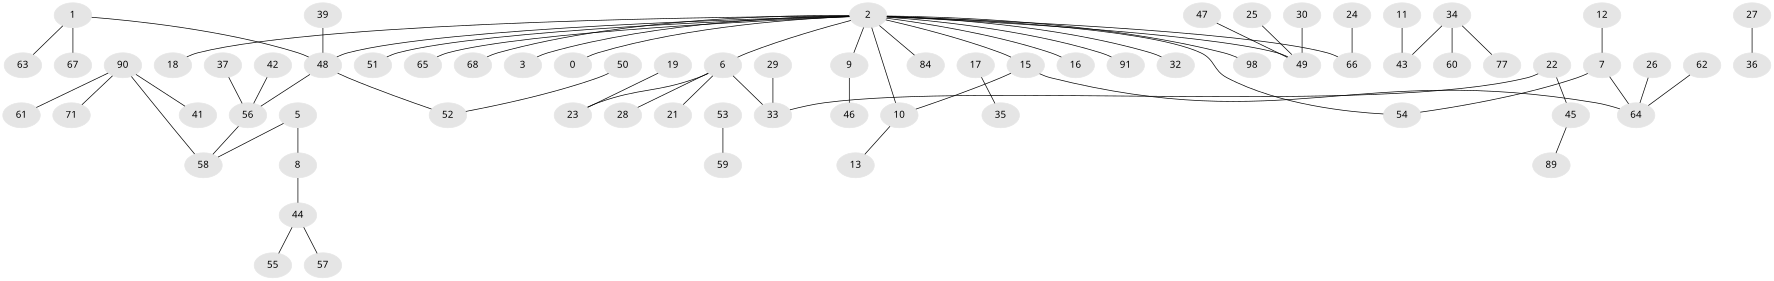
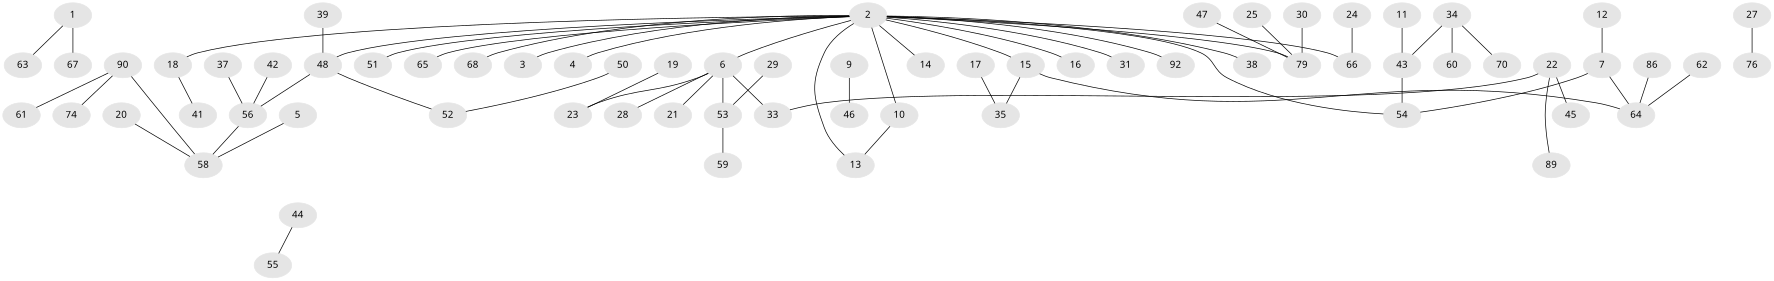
edge "1" -- "48": removed
edge "2" -- "9": now "2" -- "13"
node "0": label "0" -> "4"
node "84": label "84" -> "14"
node "91": label "91" -> "31"
node "32": label "32" -> "92"
node "98": label "98" -> "38"
node "49": label "49" -> "79"
node "77": label "77" -> "70"
node "26": label "26" -> "86"
node "36": label "36" -> "76"
edge "43" -- "54": added
edge "90" -- "41": now "18" -- "41"
edge "6" -- "53": added
edge "29" -- "33": now "29" -- "53"
edge "15" -- "10": now "15" -- "35"
node "71": label "71" -> "74"
node "20": added
edge "45" -- "89": now "22" -- "89"
node "8": removed
node "57": removed
